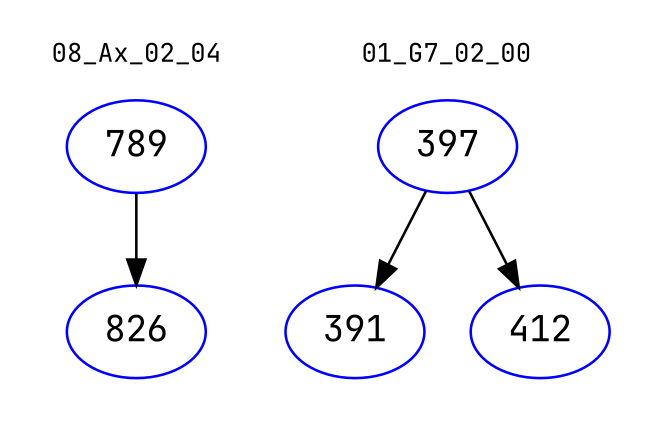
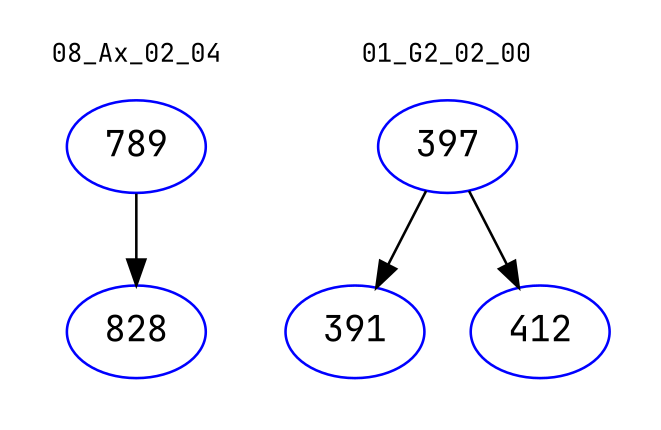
cluster "01_G7_02_00": label "01_G7_02_00" -> "01_G2_02_00"
node "826": label "826" -> "828"
